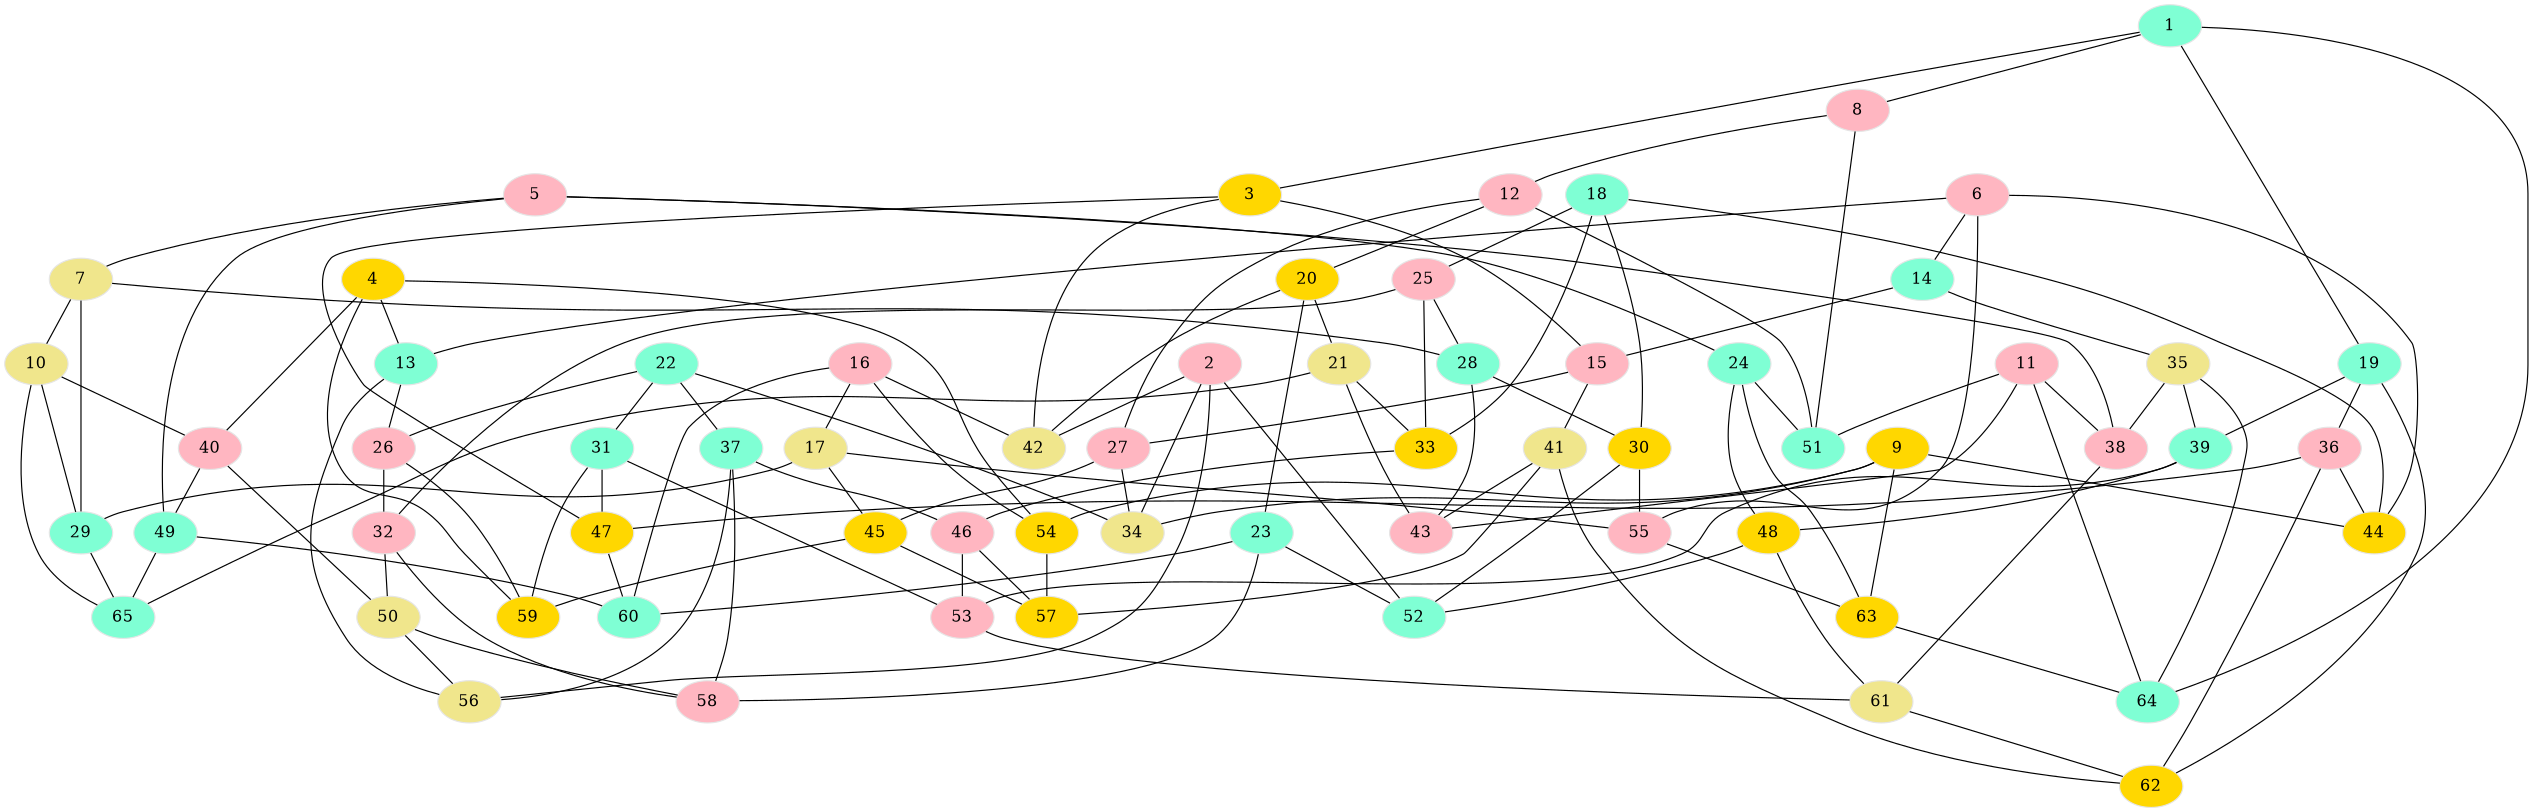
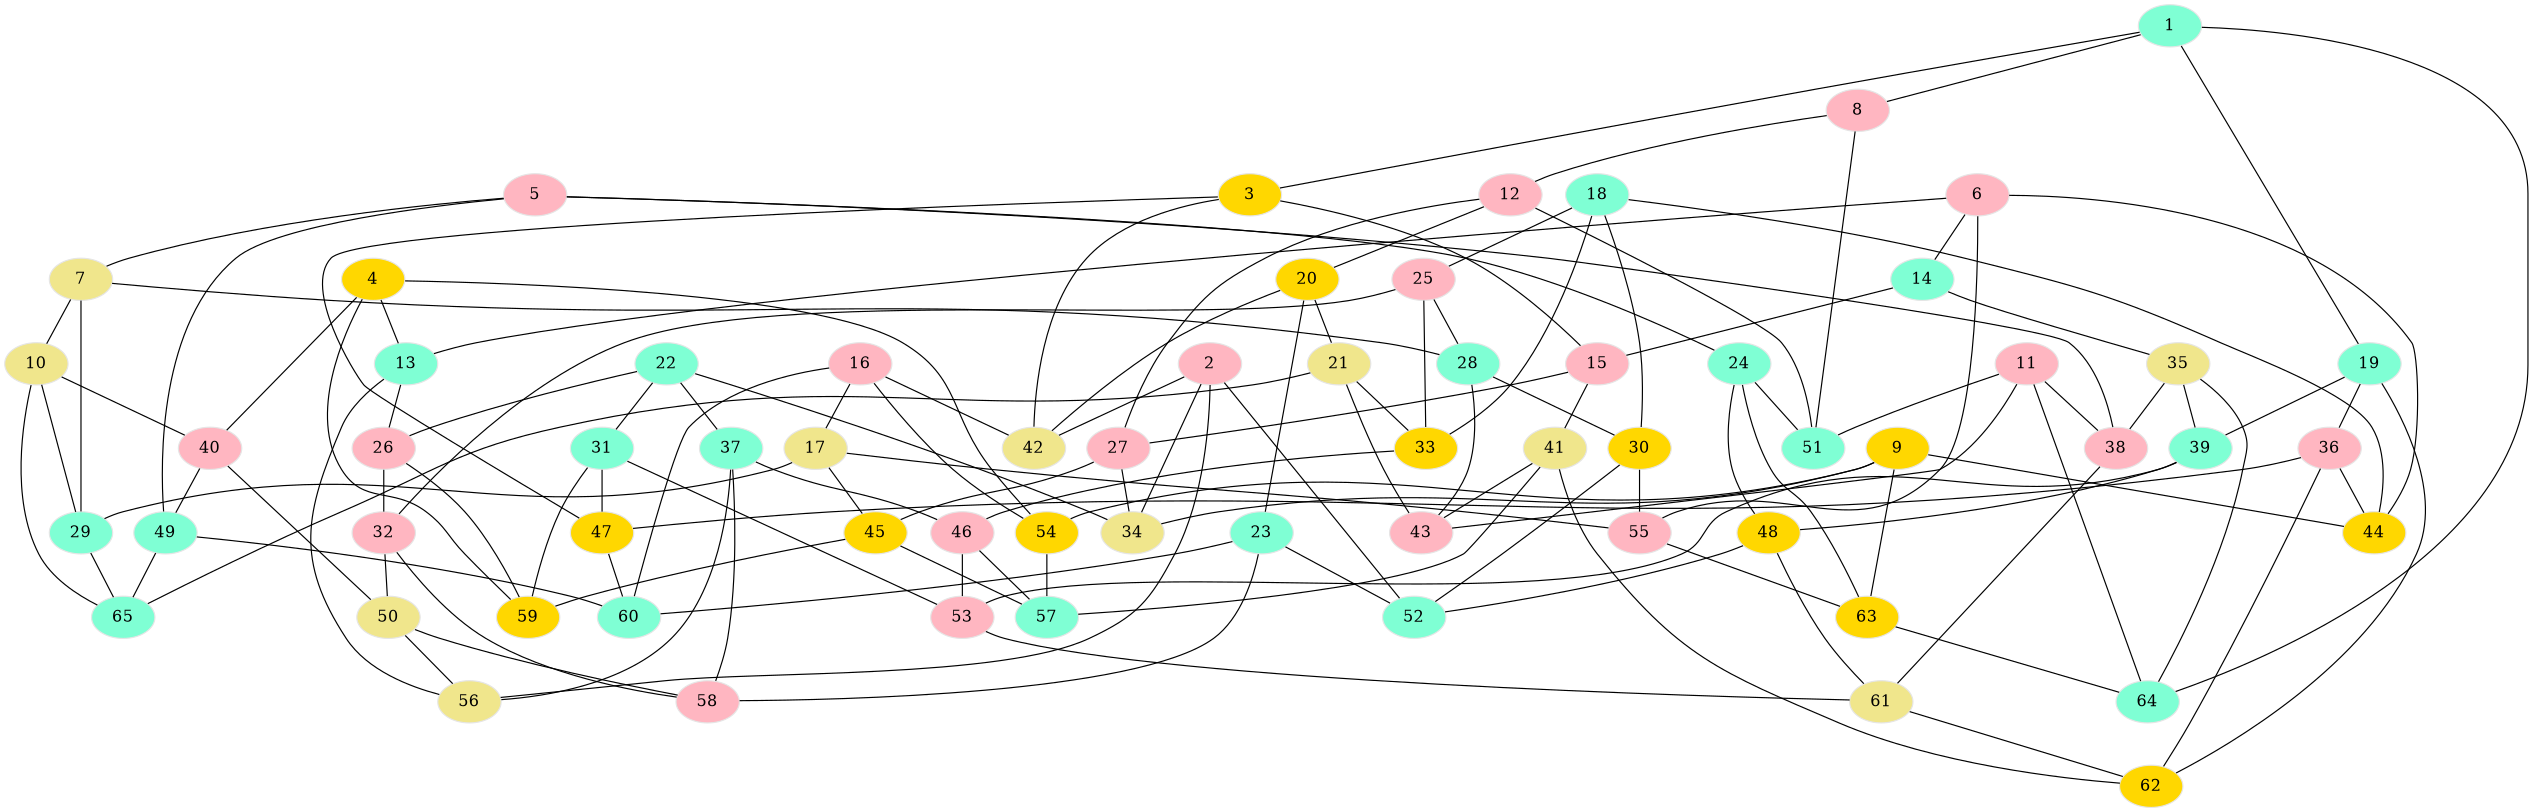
node "57": fillcolor gold -> aquamarine
